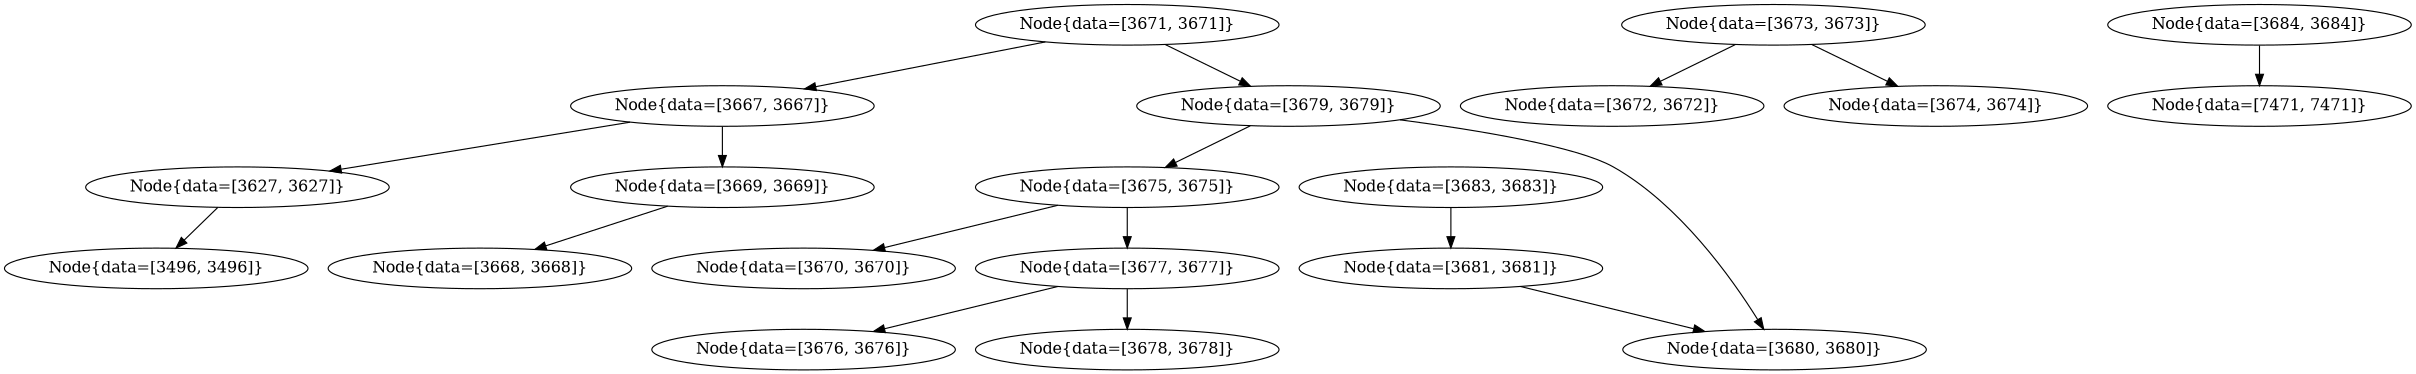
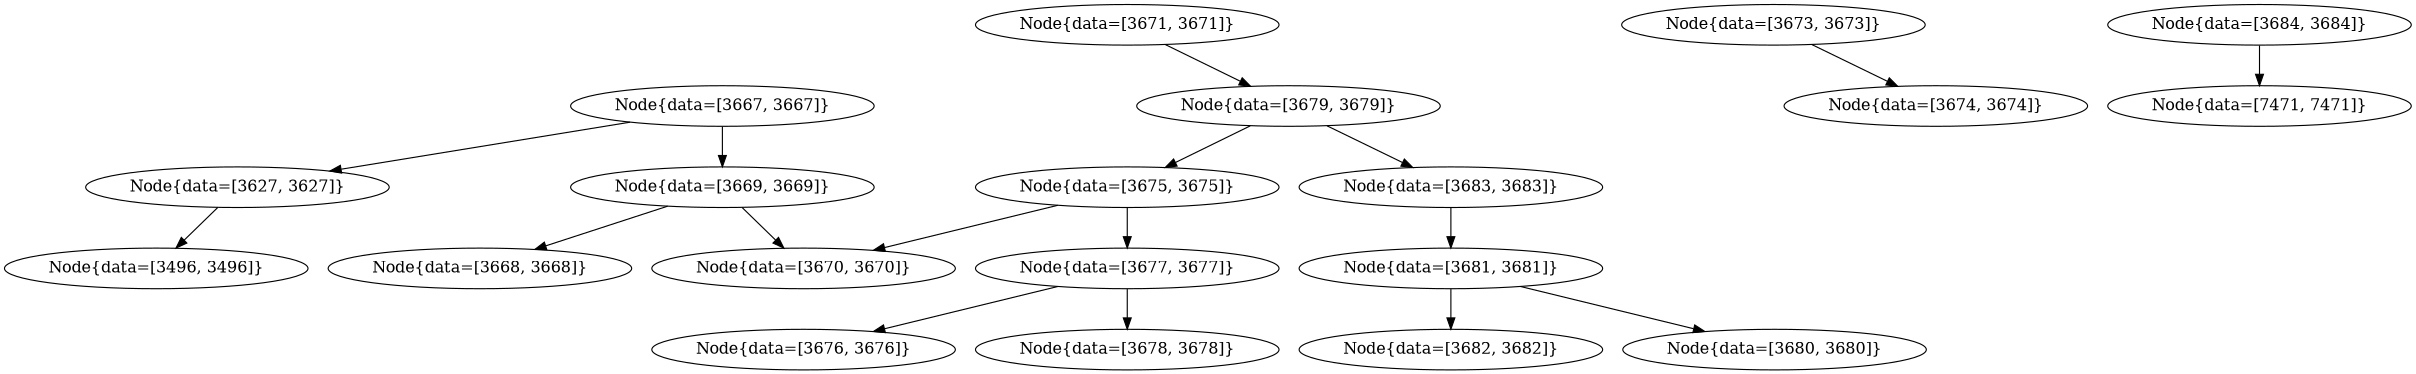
edge "Node{data=[3671, 3671]}" -> "Node{data=[3667, 3667]}": removed
node "Node{data=[3672, 3672]}": removed
edge "Node{data=[3679, 3679]}" -> "Node{data=[3680, 3680]}": now "Node{data=[3679, 3679]}" -> "Node{data=[3683, 3683]}"
edge "Node{data=[3669, 3669]}" -> "Node{data=[3670, 3670]}": added
node "Node{data=[3682, 3682]}": added
